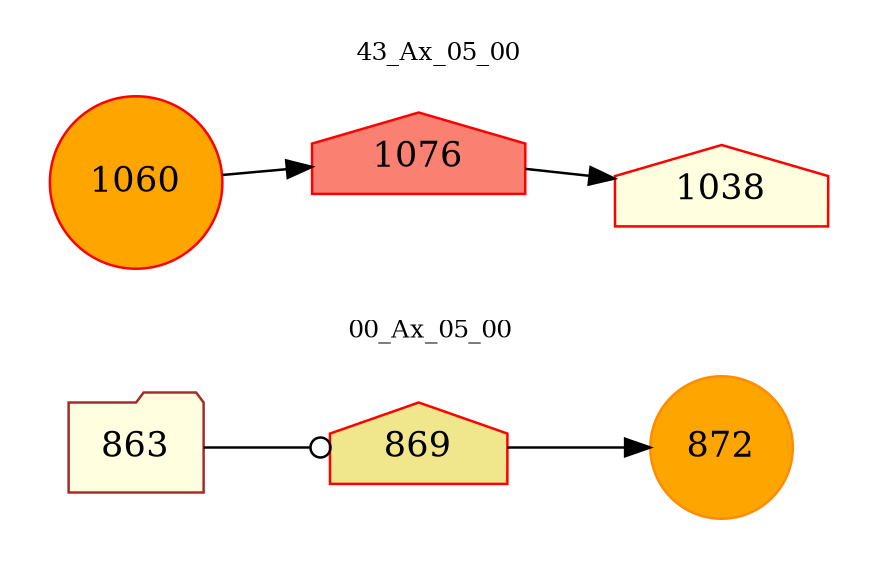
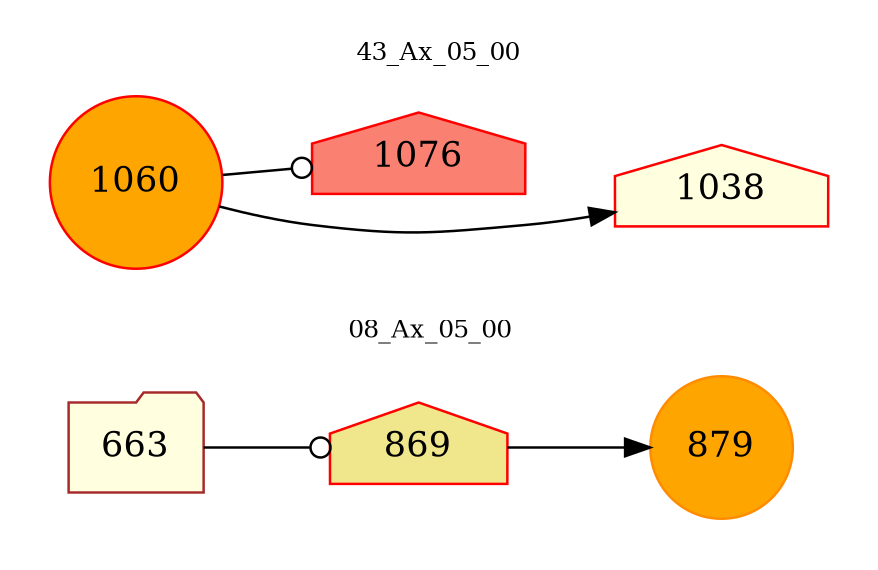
edge "1060" -> "1076": arrowhead normal -> odot
edge "1076" -> "1038": now "1060" -> "1038"
cluster "00_Ax_05_00": label "00_Ax_05_00" -> "08_Ax_05_00"
node "863": label "863" -> "663"
node "872": label "872" -> "879"
